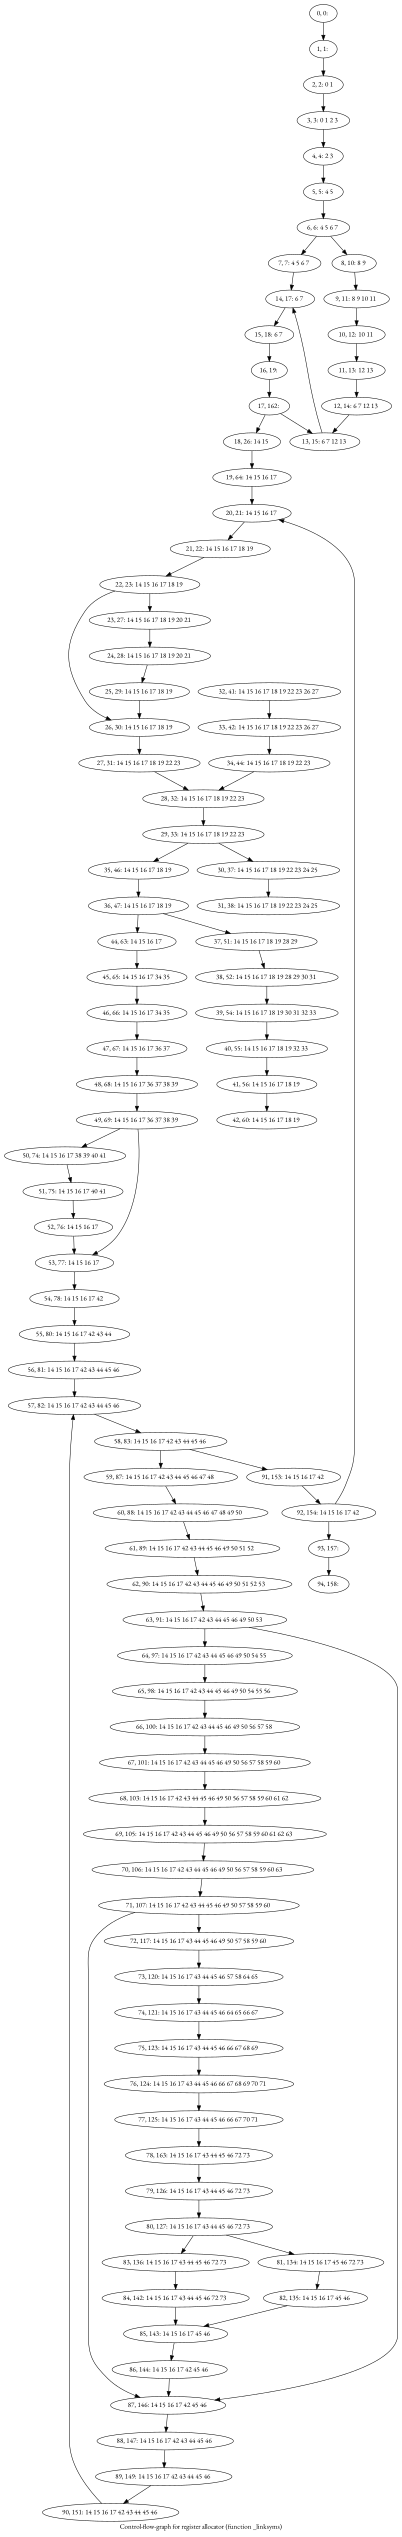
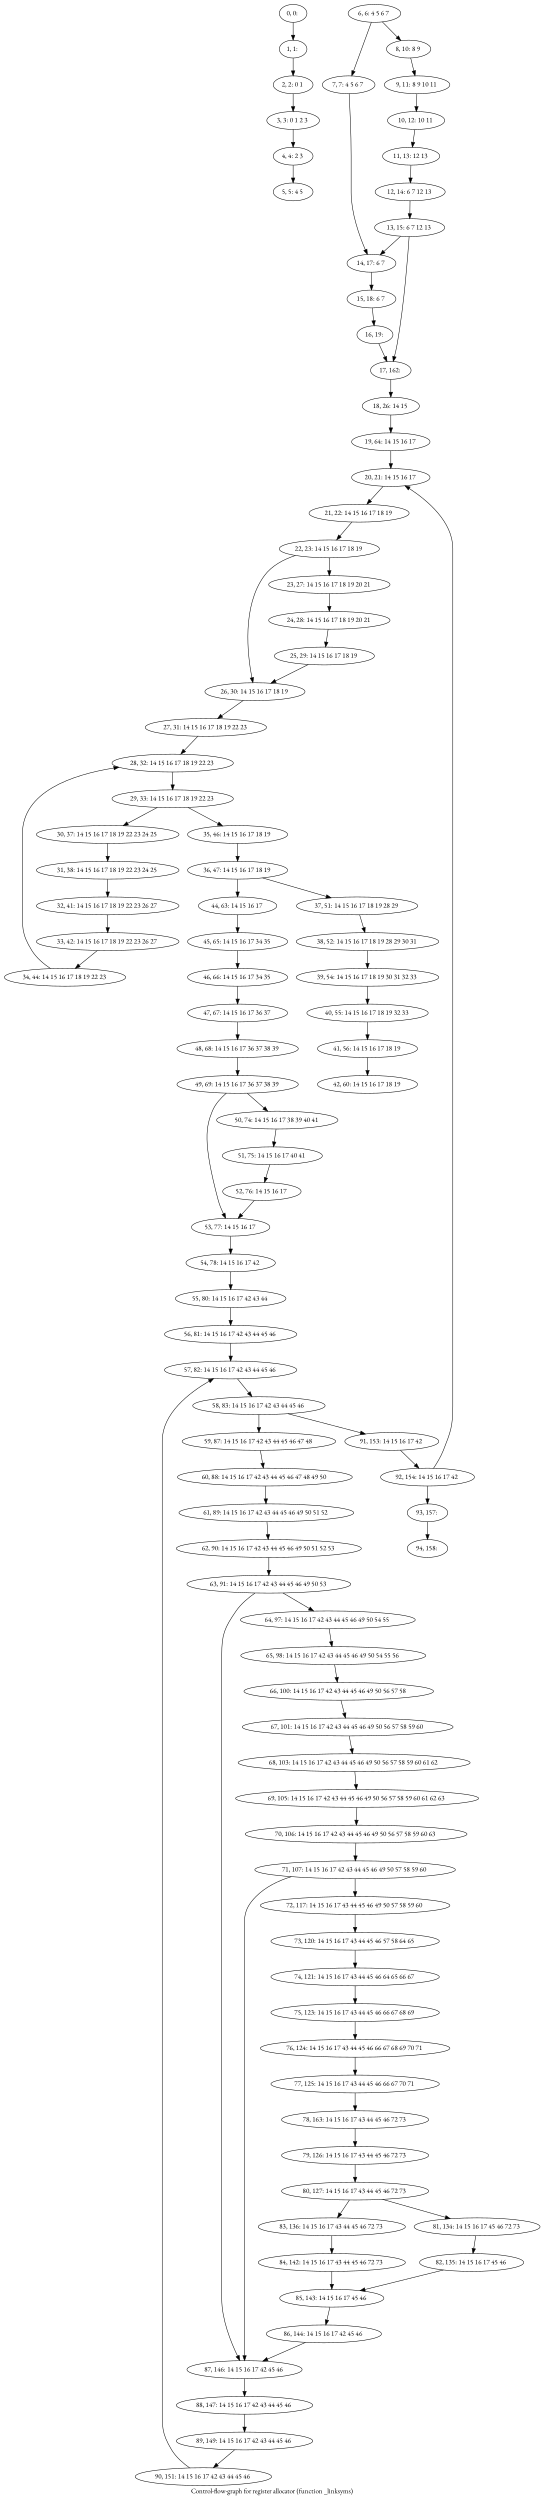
edge "5, 5: 4 5" -> "6, 6: 4 5 6 7": removed
edge "17, 162:" -> "13, 15: 6 7 12 13": reversed
edge "31, 38: 14 15 16 17 18 19 22 23 24 25" -> "32, 41: 14 15 16 17 18 19 22 23 26 27": added
